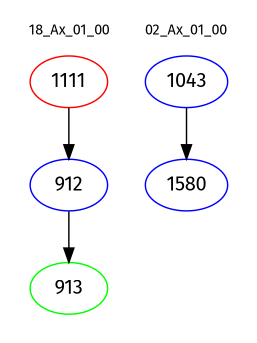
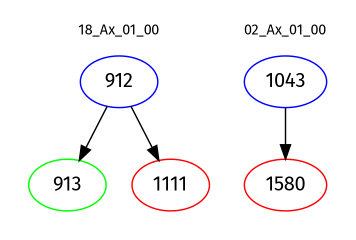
edge "1111" -> "912": reversed
node "1580": color blue -> red
